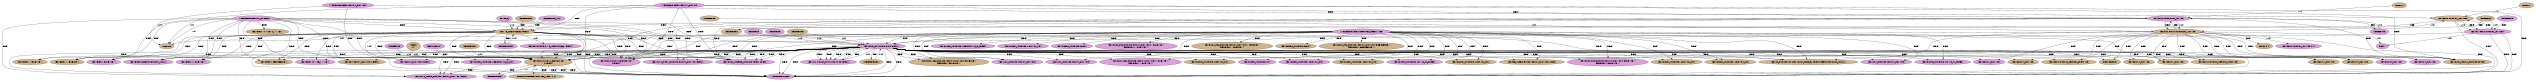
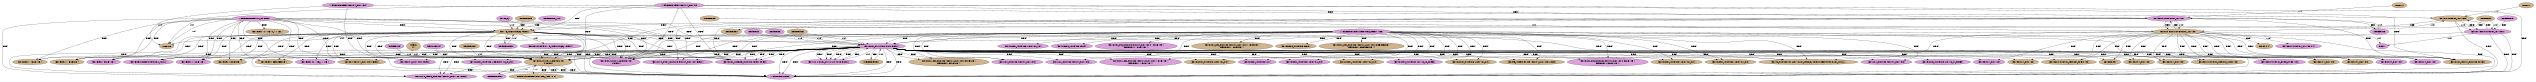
node "(Call,(const struct ip6_hdr *)bp2)": label "(Call,(const struct ip6_hdr *)bp2)" -> "(Call,(dst struct ip6_hdr *)bp2)"
edge "(MethodParameterIn,u_int length)" -> "(Call,length - NDADVLEN)": added, label "DDG:"
edge "(MethodParameterIn,netdissect_options *ndo)" -> "(Call,ip6addr_string(ndo, &p->nd_ns_target))": removed, label "DDG:"
edge "(Call,ND_TTEST2(bp[0], length))" -> "(Call,(const u_char *)dp + length)": label "AST: " -> "DDG: "
node "(Call,ip6addr_string(ndo, &RDR(dp)->nd_rd_target))": removed
node "(Call,length - RTSOLLEN)": added
node "(Call,sum = icmp6_cksum(ndo, ip, dp, length))": label "(Call,sum = icmp6_cksum(ndo, ip, dp, length))" -> "(Call,sum = icmp6_cksum(mld, ip, dp, length))"
node "(Block,RDR(dp))": label "(Block,RDR(dp))" -> "(Call,RDR(dp))"
node "(Call,(const struct nd_router_advert *)dp)": added
